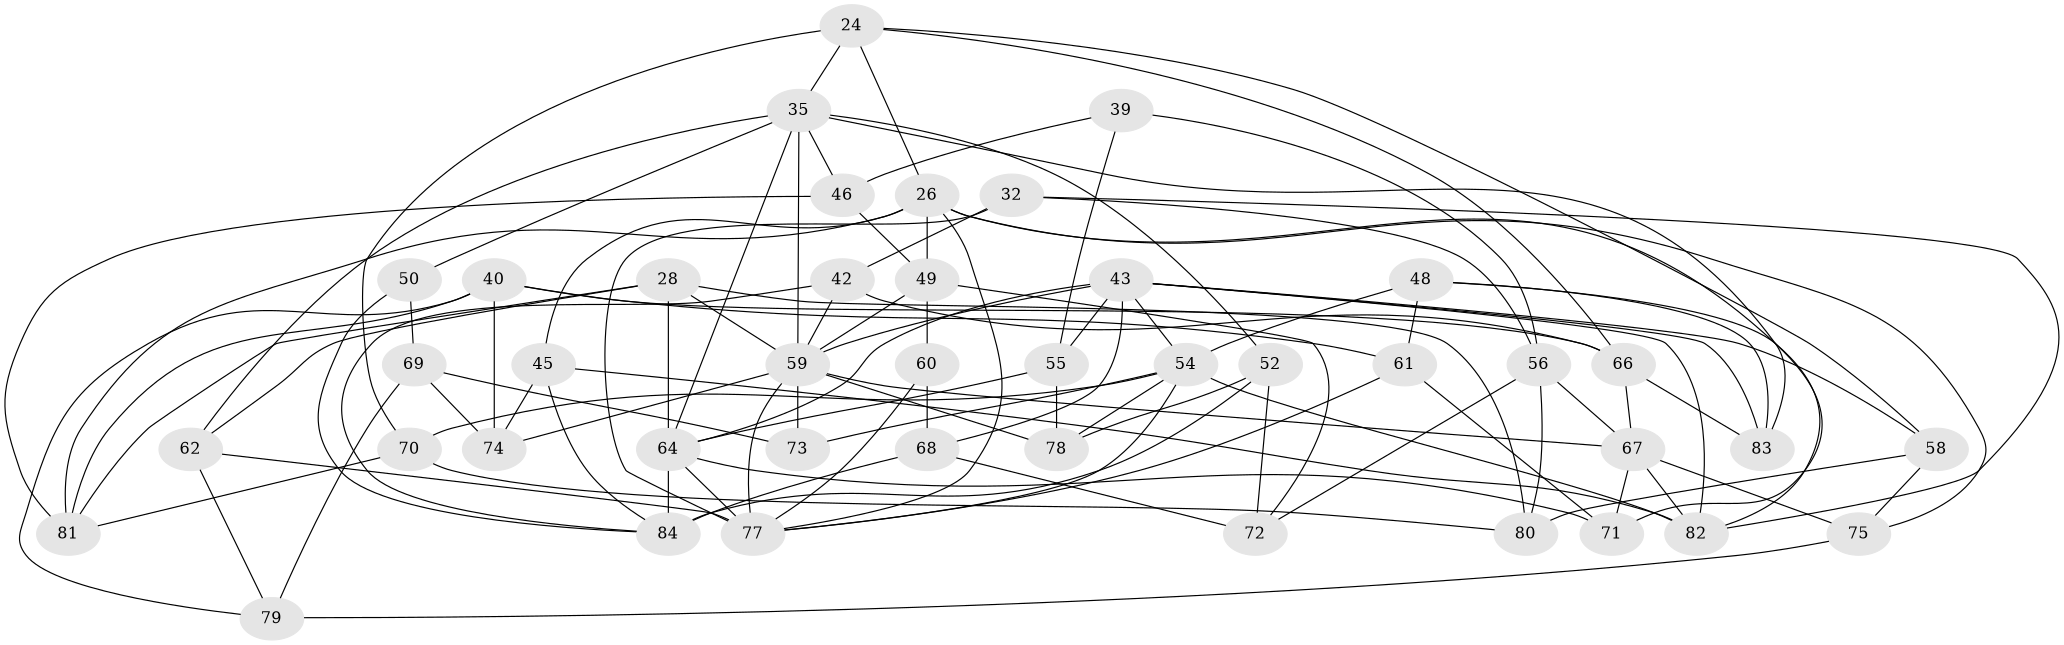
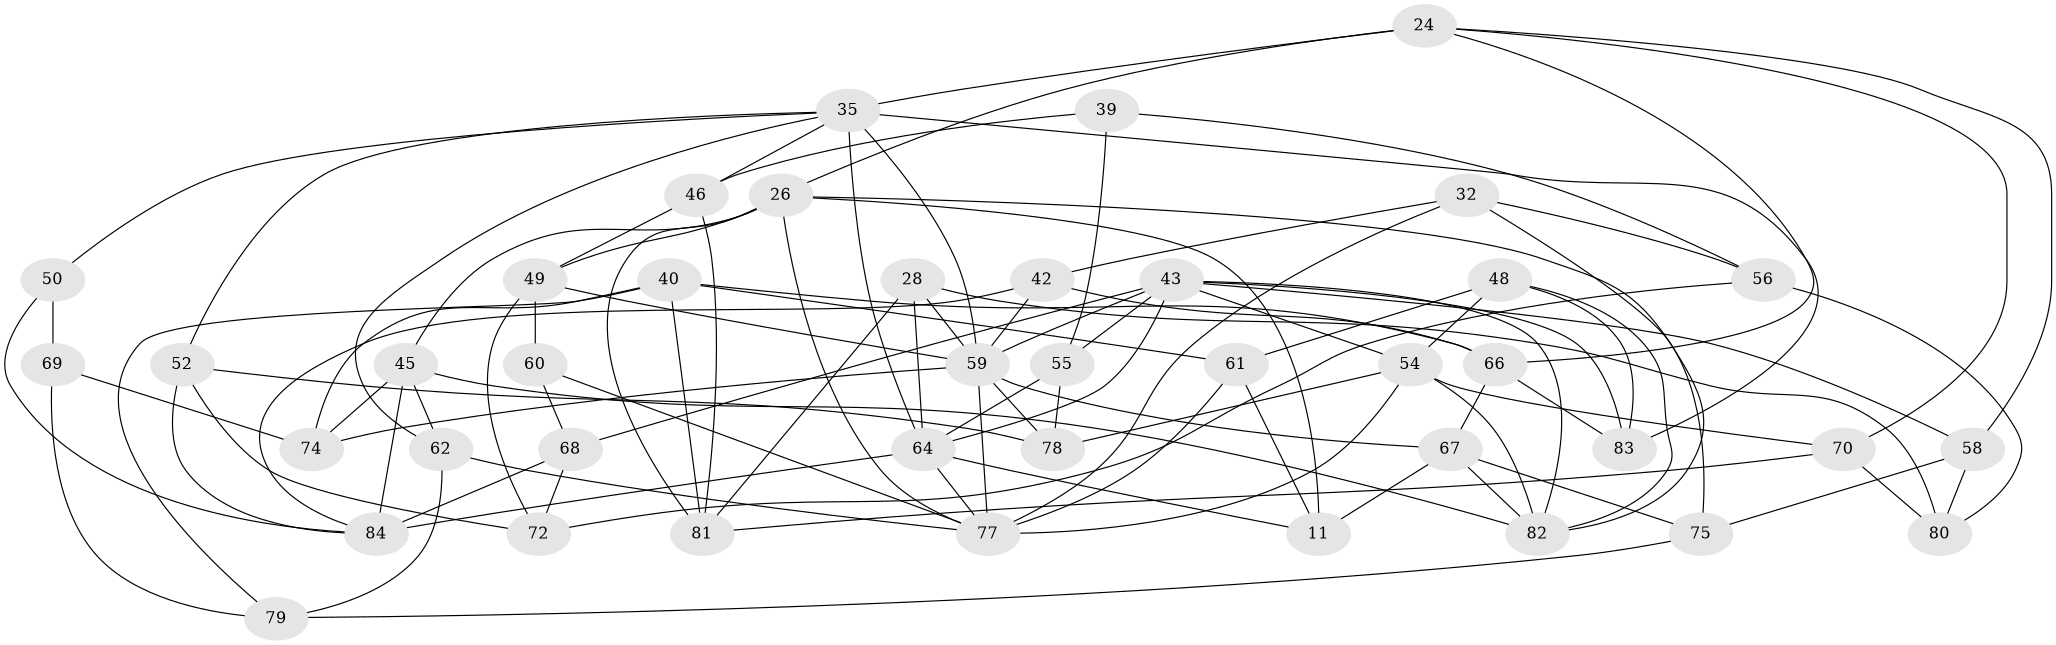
edge "28" -- "62": now "45" -- "62"
edge "56" -- "67": removed
node "73": removed
node "71": label "71" -> "11"
